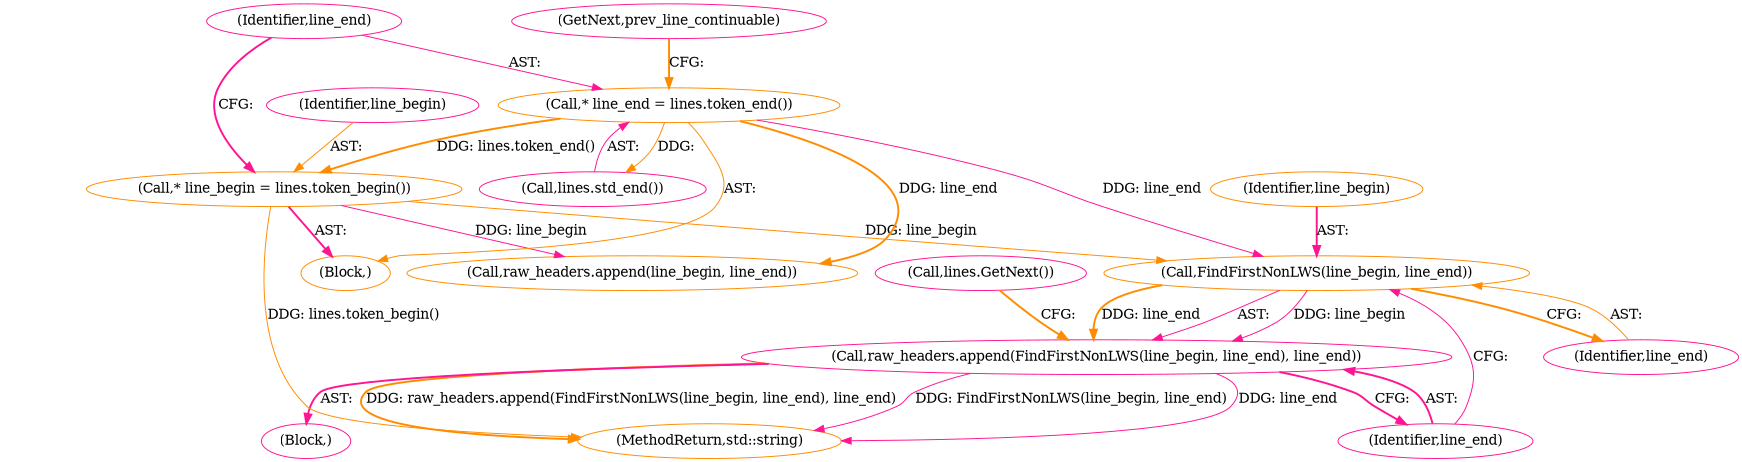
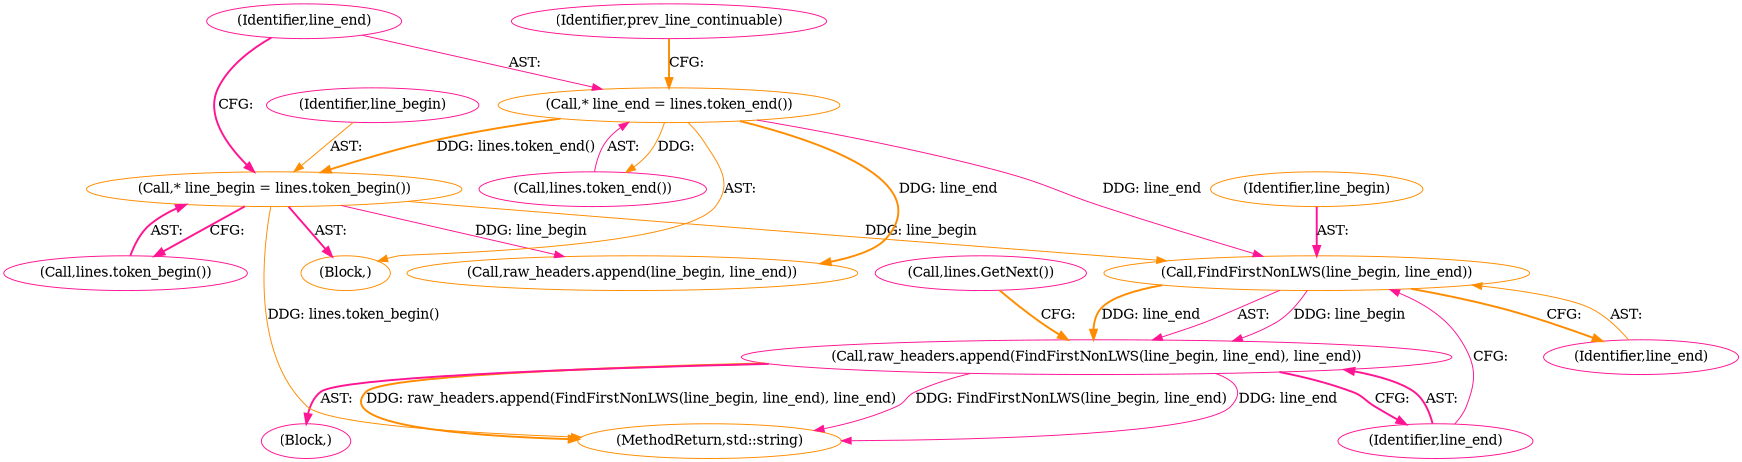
node "(GetNext,prev_line_continuable)": label "(GetNext,prev_line_continuable)" -> "(Identifier,prev_line_continuable)"
node "(Call,lines.std_end())": label "(Call,lines.std_end())" -> "(Call,lines.token_end())"
node "(Call,lines.token_begin())": added
